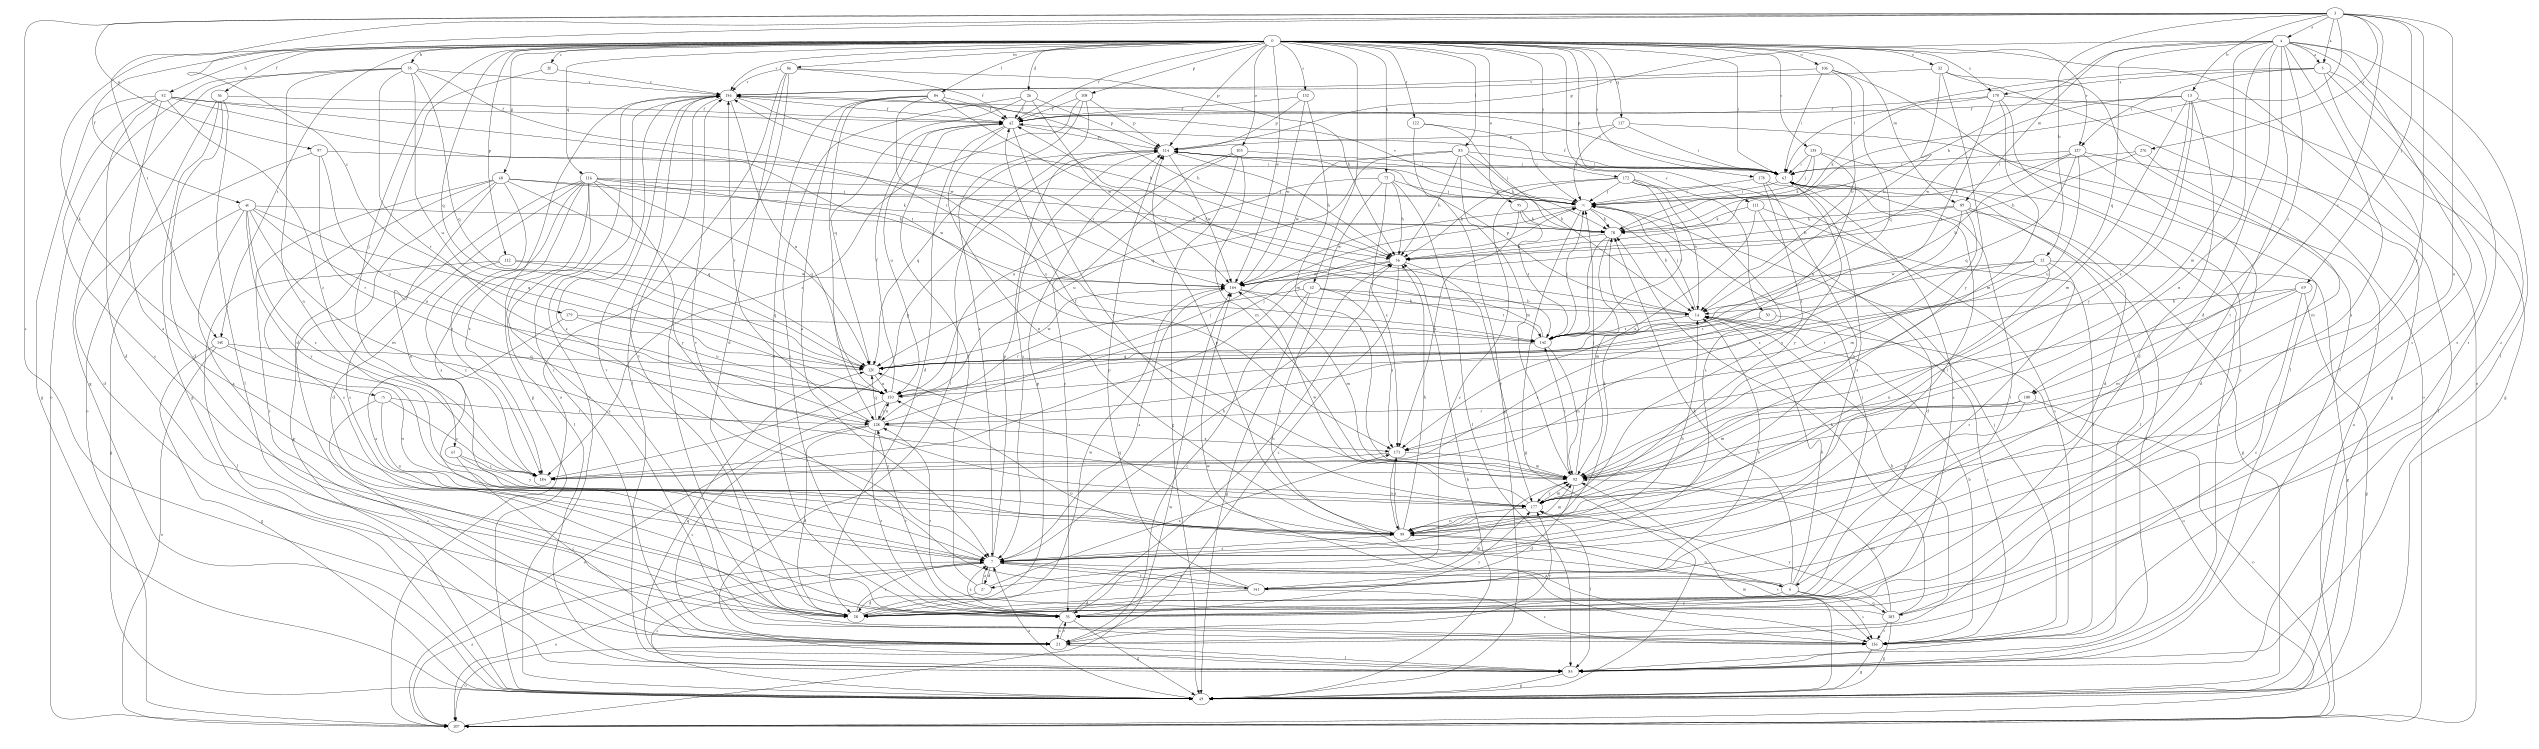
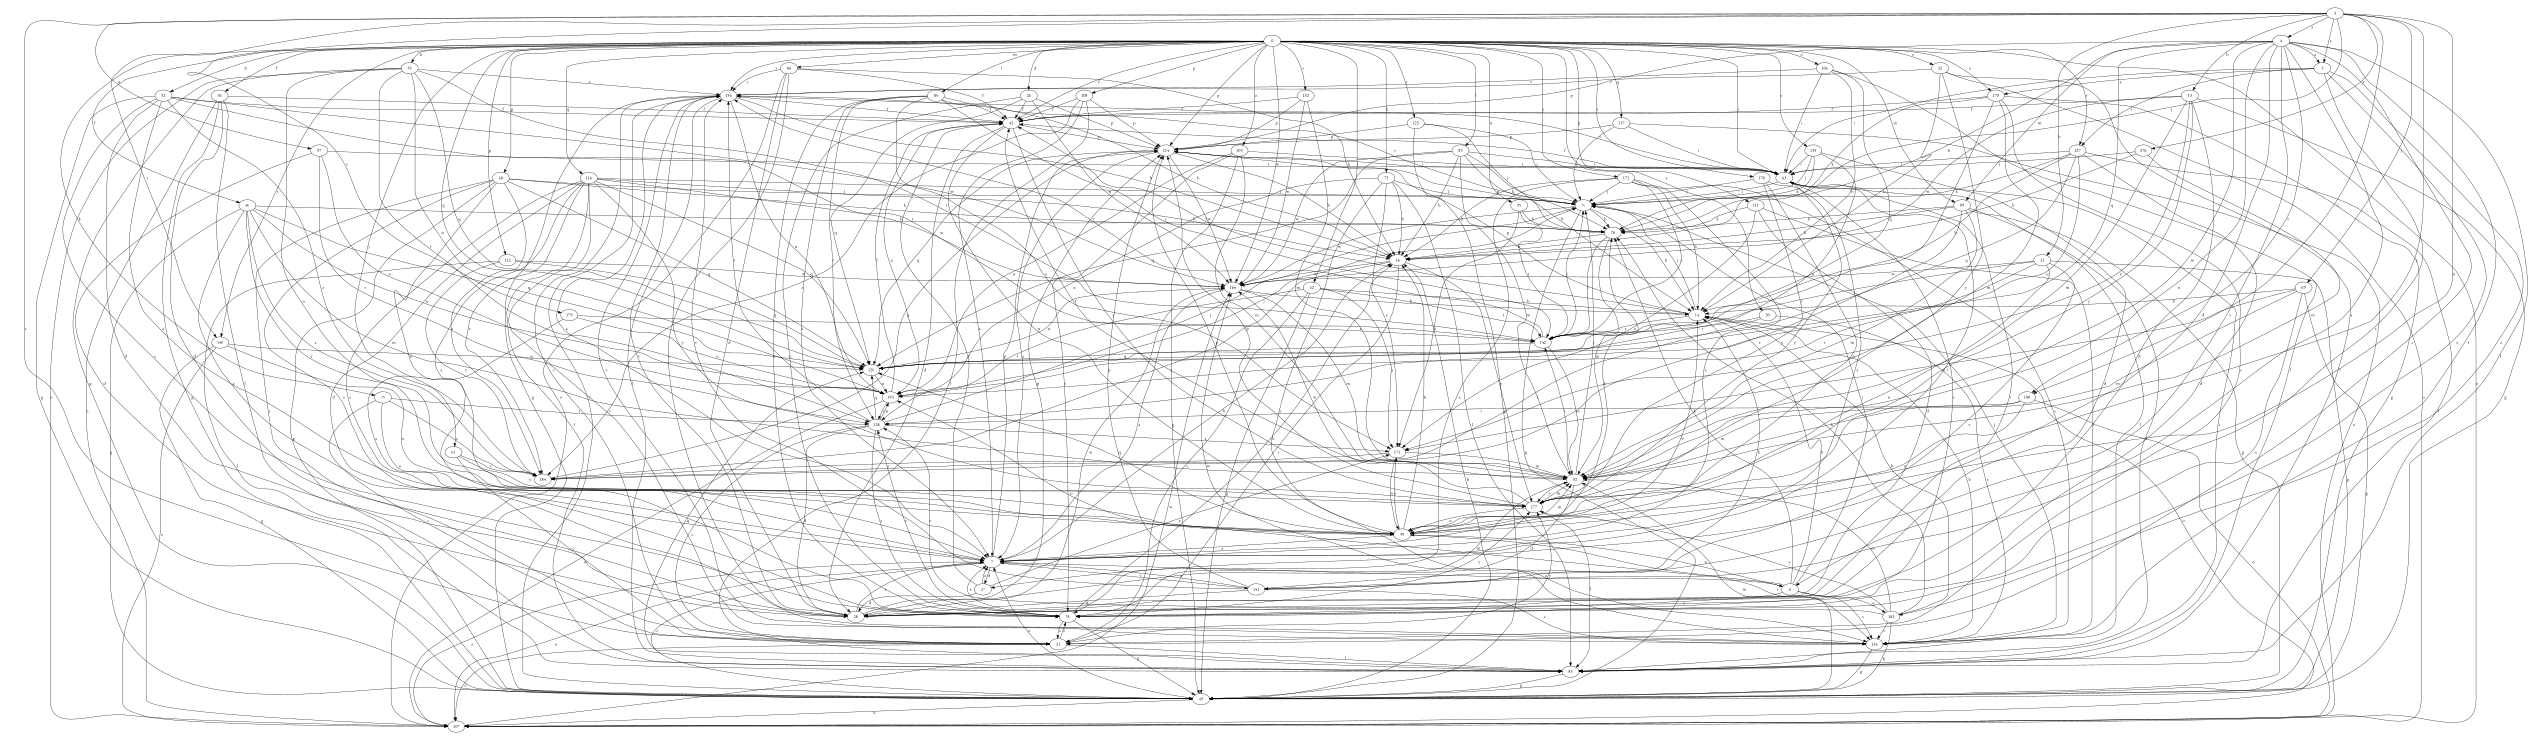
node "20": removed
edge "122" -> "114": added, label "p"
edge "177" -> "114": added, label "p"
edge "49" -> "107": added, label "o"
